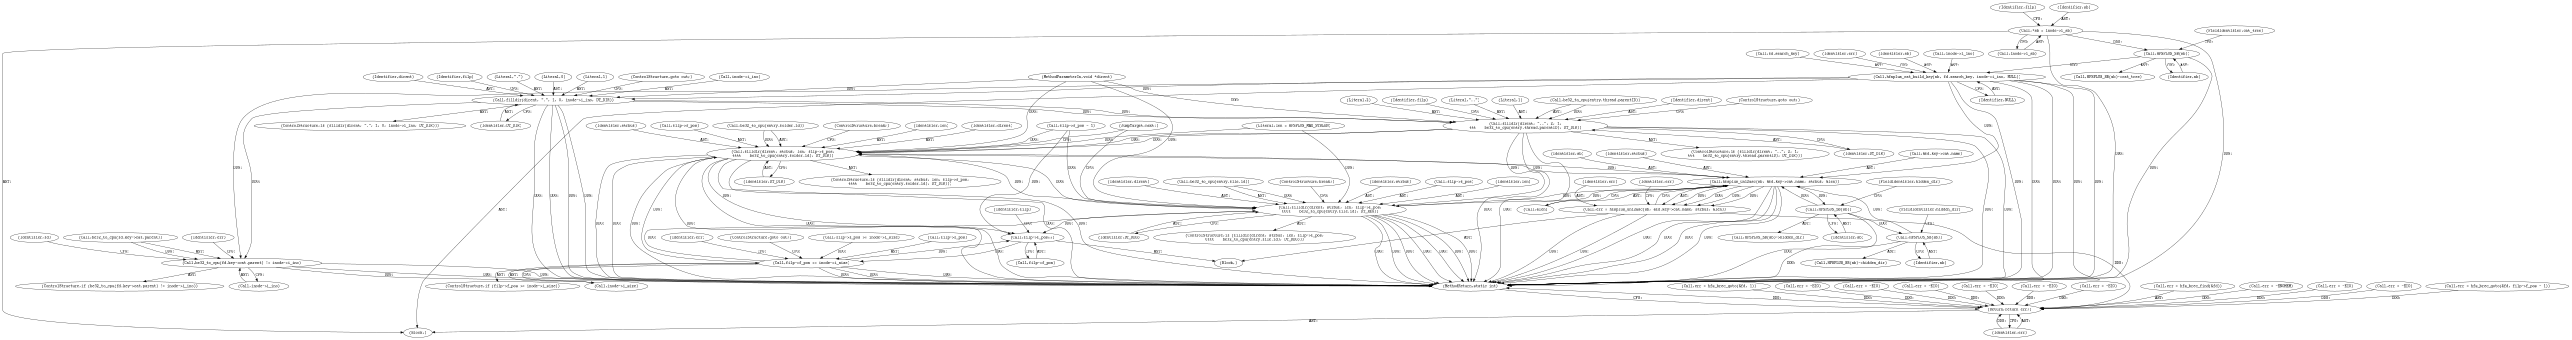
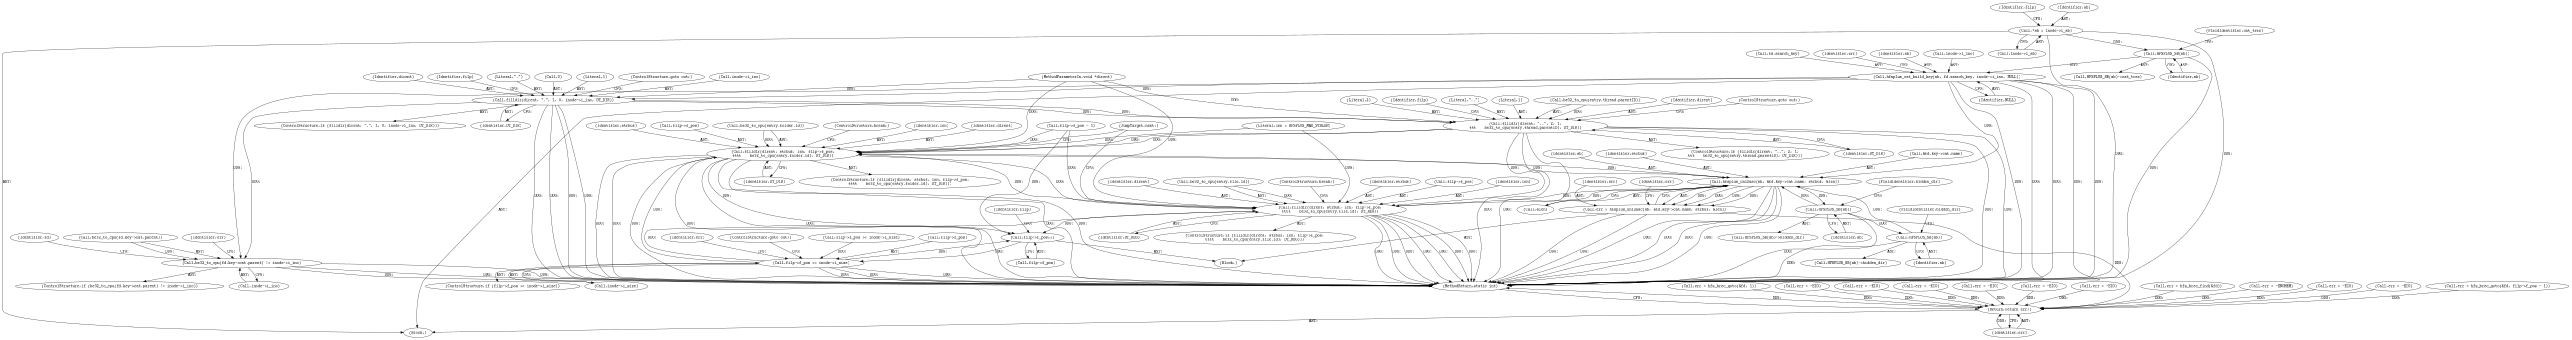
node "(Literal,0)": label "(Literal,0)" -> "(Call,0)"
edge "(Call,err = hfs_brec_find(&fd))" -> "(Return,return err;)": label "AST: " -> "DDG: "
